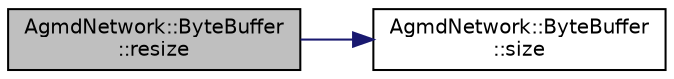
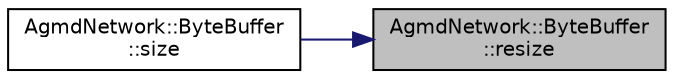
edge "AgmdNetwork::ByteBuffer ::resize" -> "AgmdNetwork::ByteBuffer ::size": reversed
